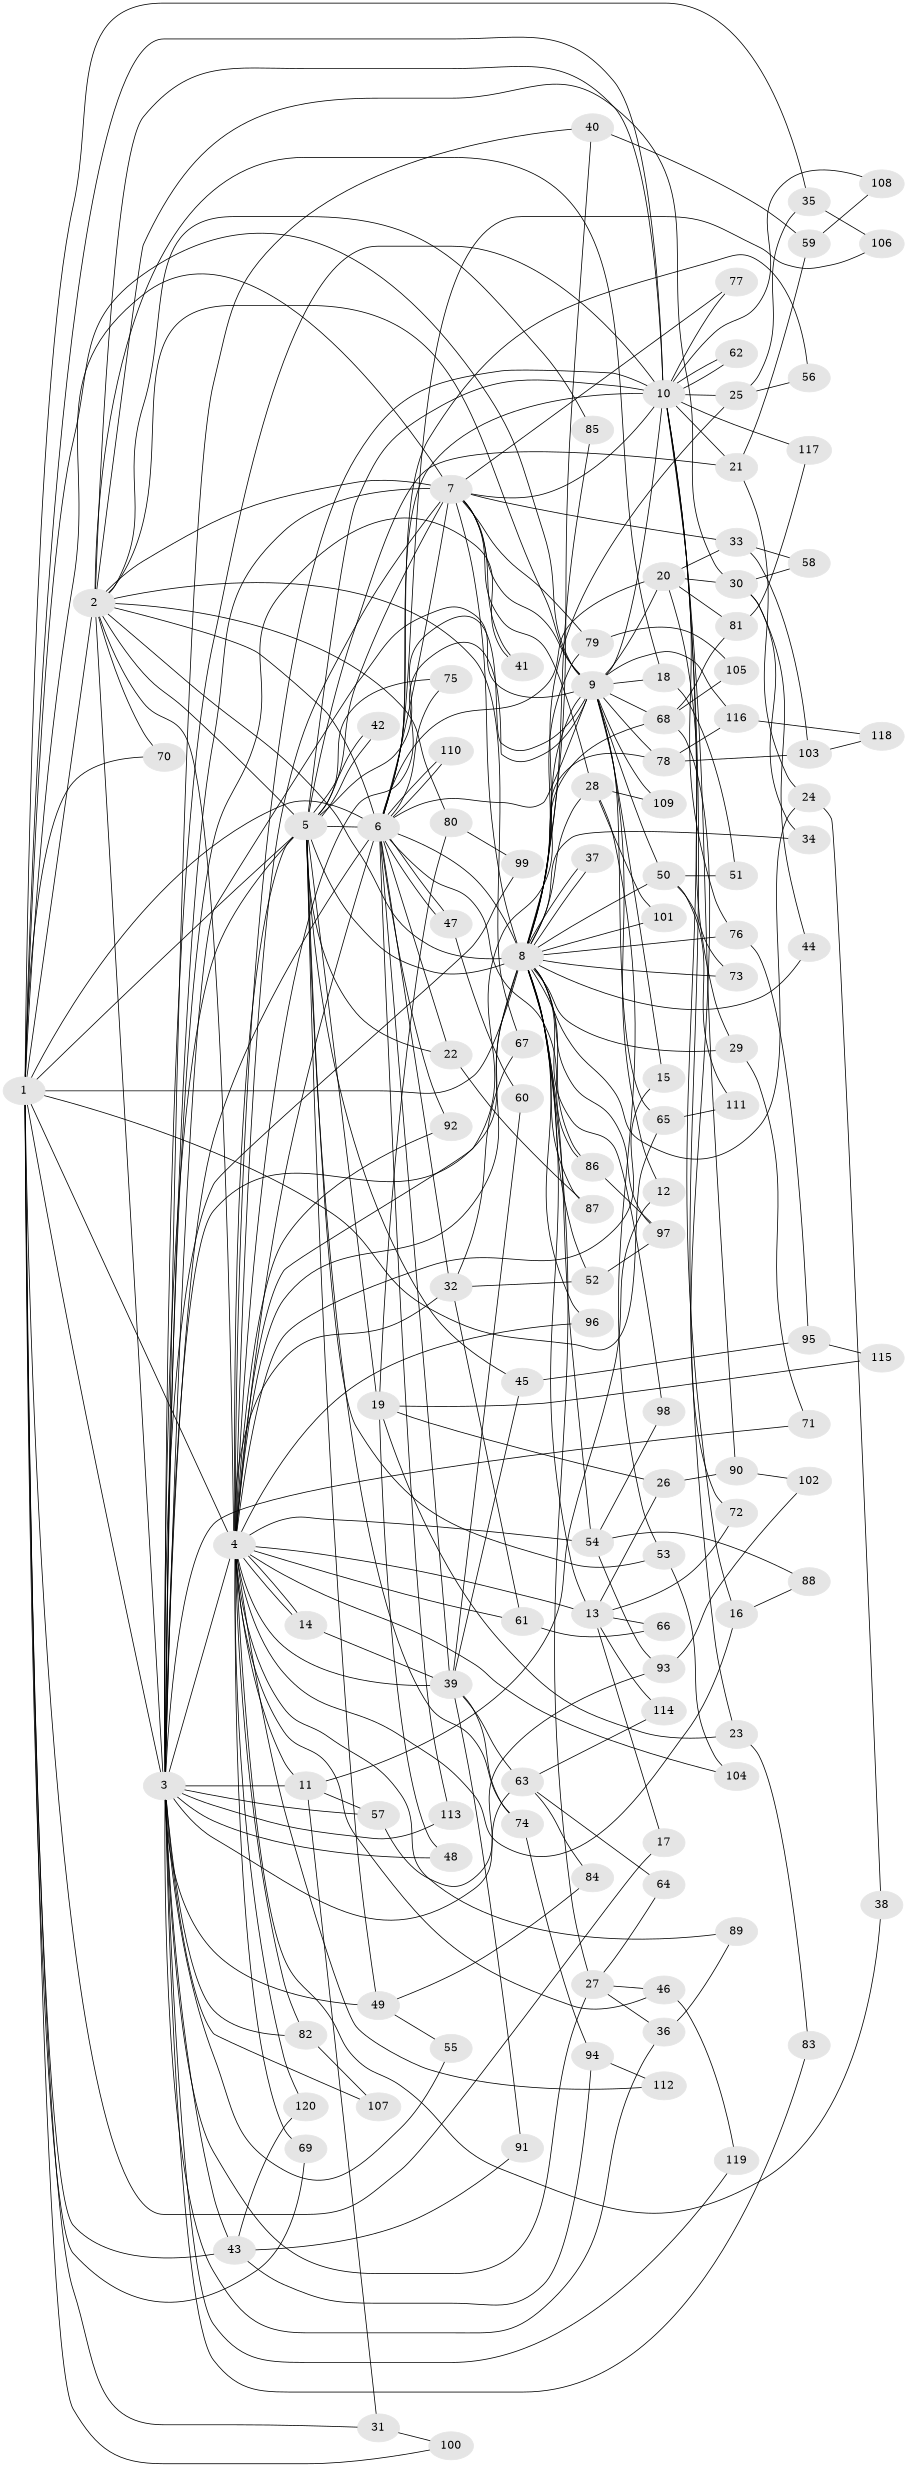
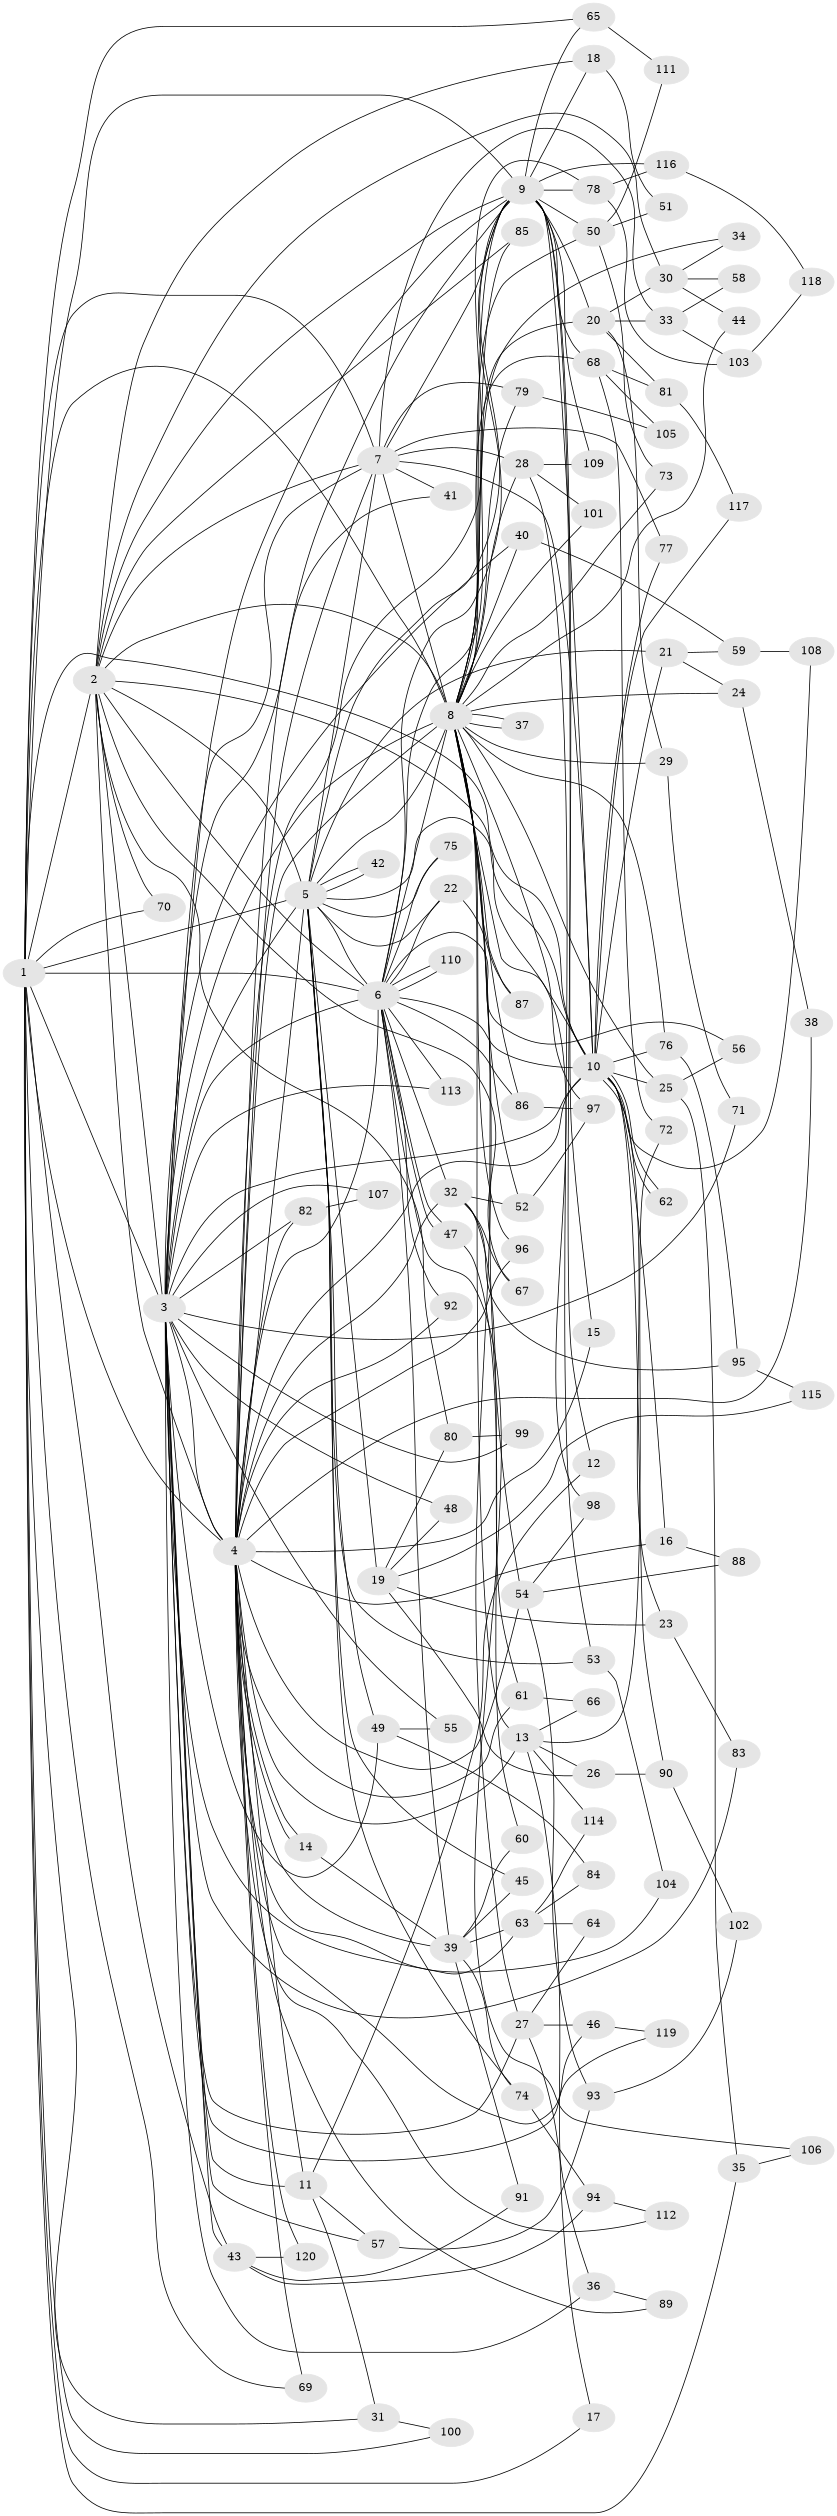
edge "7" -- "6": removed
edge "95" -- "45": now "95" -- "32"
